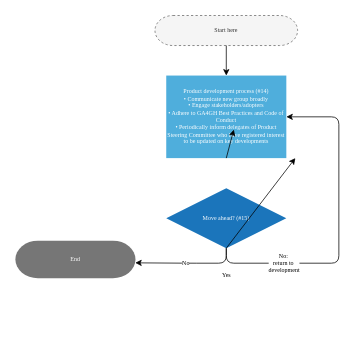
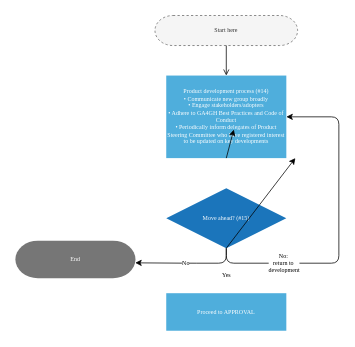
edge "Start here" -> "Product development process (#14) • Communicate new group broadly • Engage stakeholders/adopters • Adhere to GA4GH Best Practices and Code of Conduct • Periodically inform delegates of Product Steering Committee who have registered interest to be updated on key developments": arrowhead classic -> open
node "Proceed to APPROVAL": added
